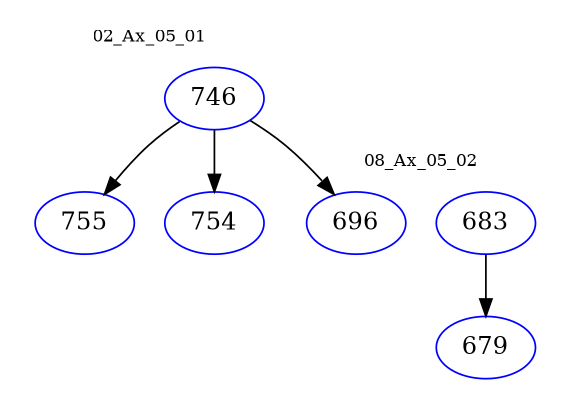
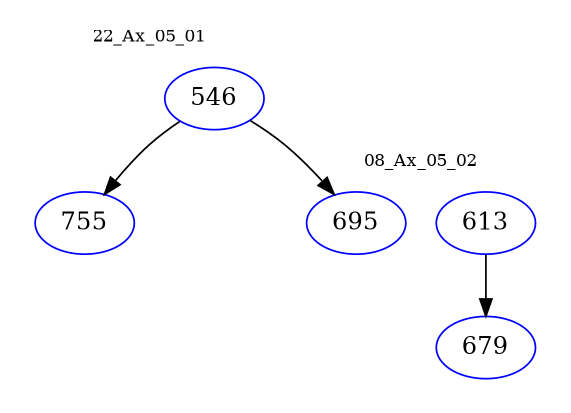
cluster "02_Ax_05_01": label "02_Ax_05_01" -> "22_Ax_05_01"
node "746": label "746" -> "546"
node "754": removed
node "696": label "696" -> "695"
node "683": label "683" -> "613"
